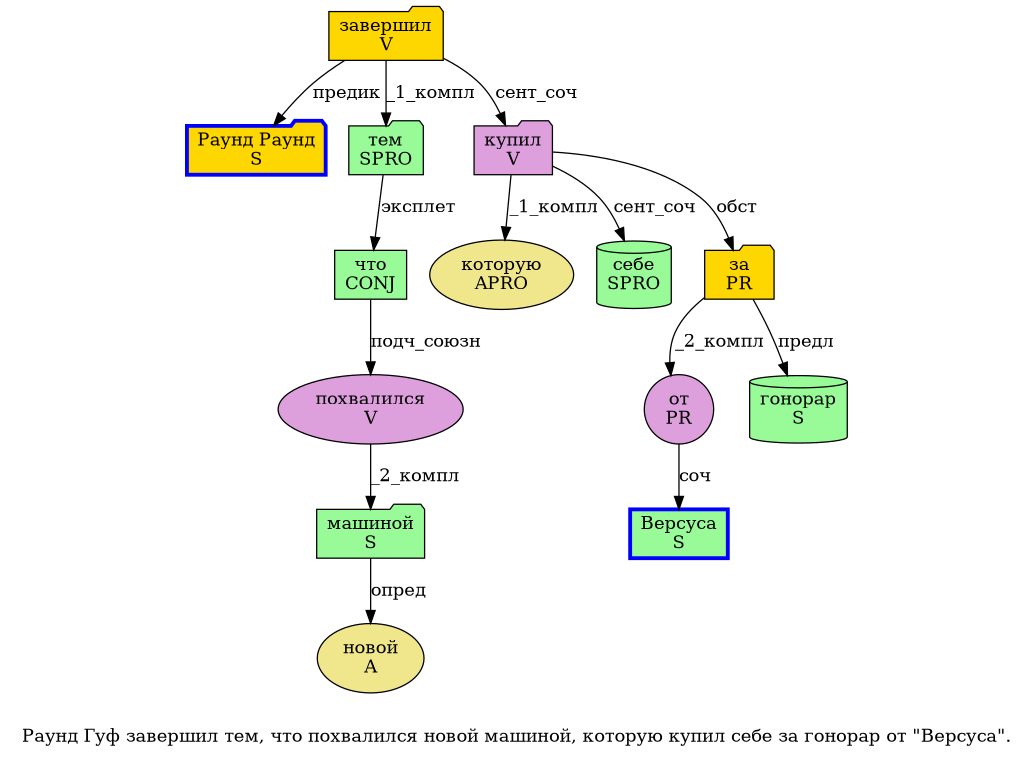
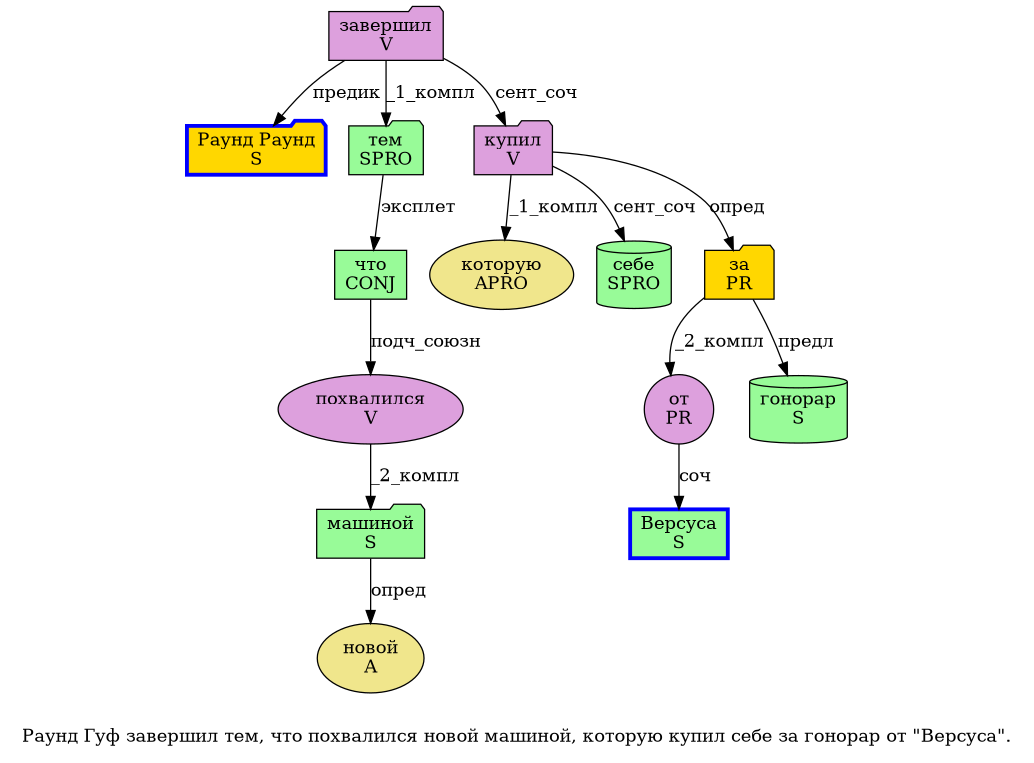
node "завершил V": fillcolor gold -> plum
edge "купил V" -> "за PR": label "обст" -> "опред"
